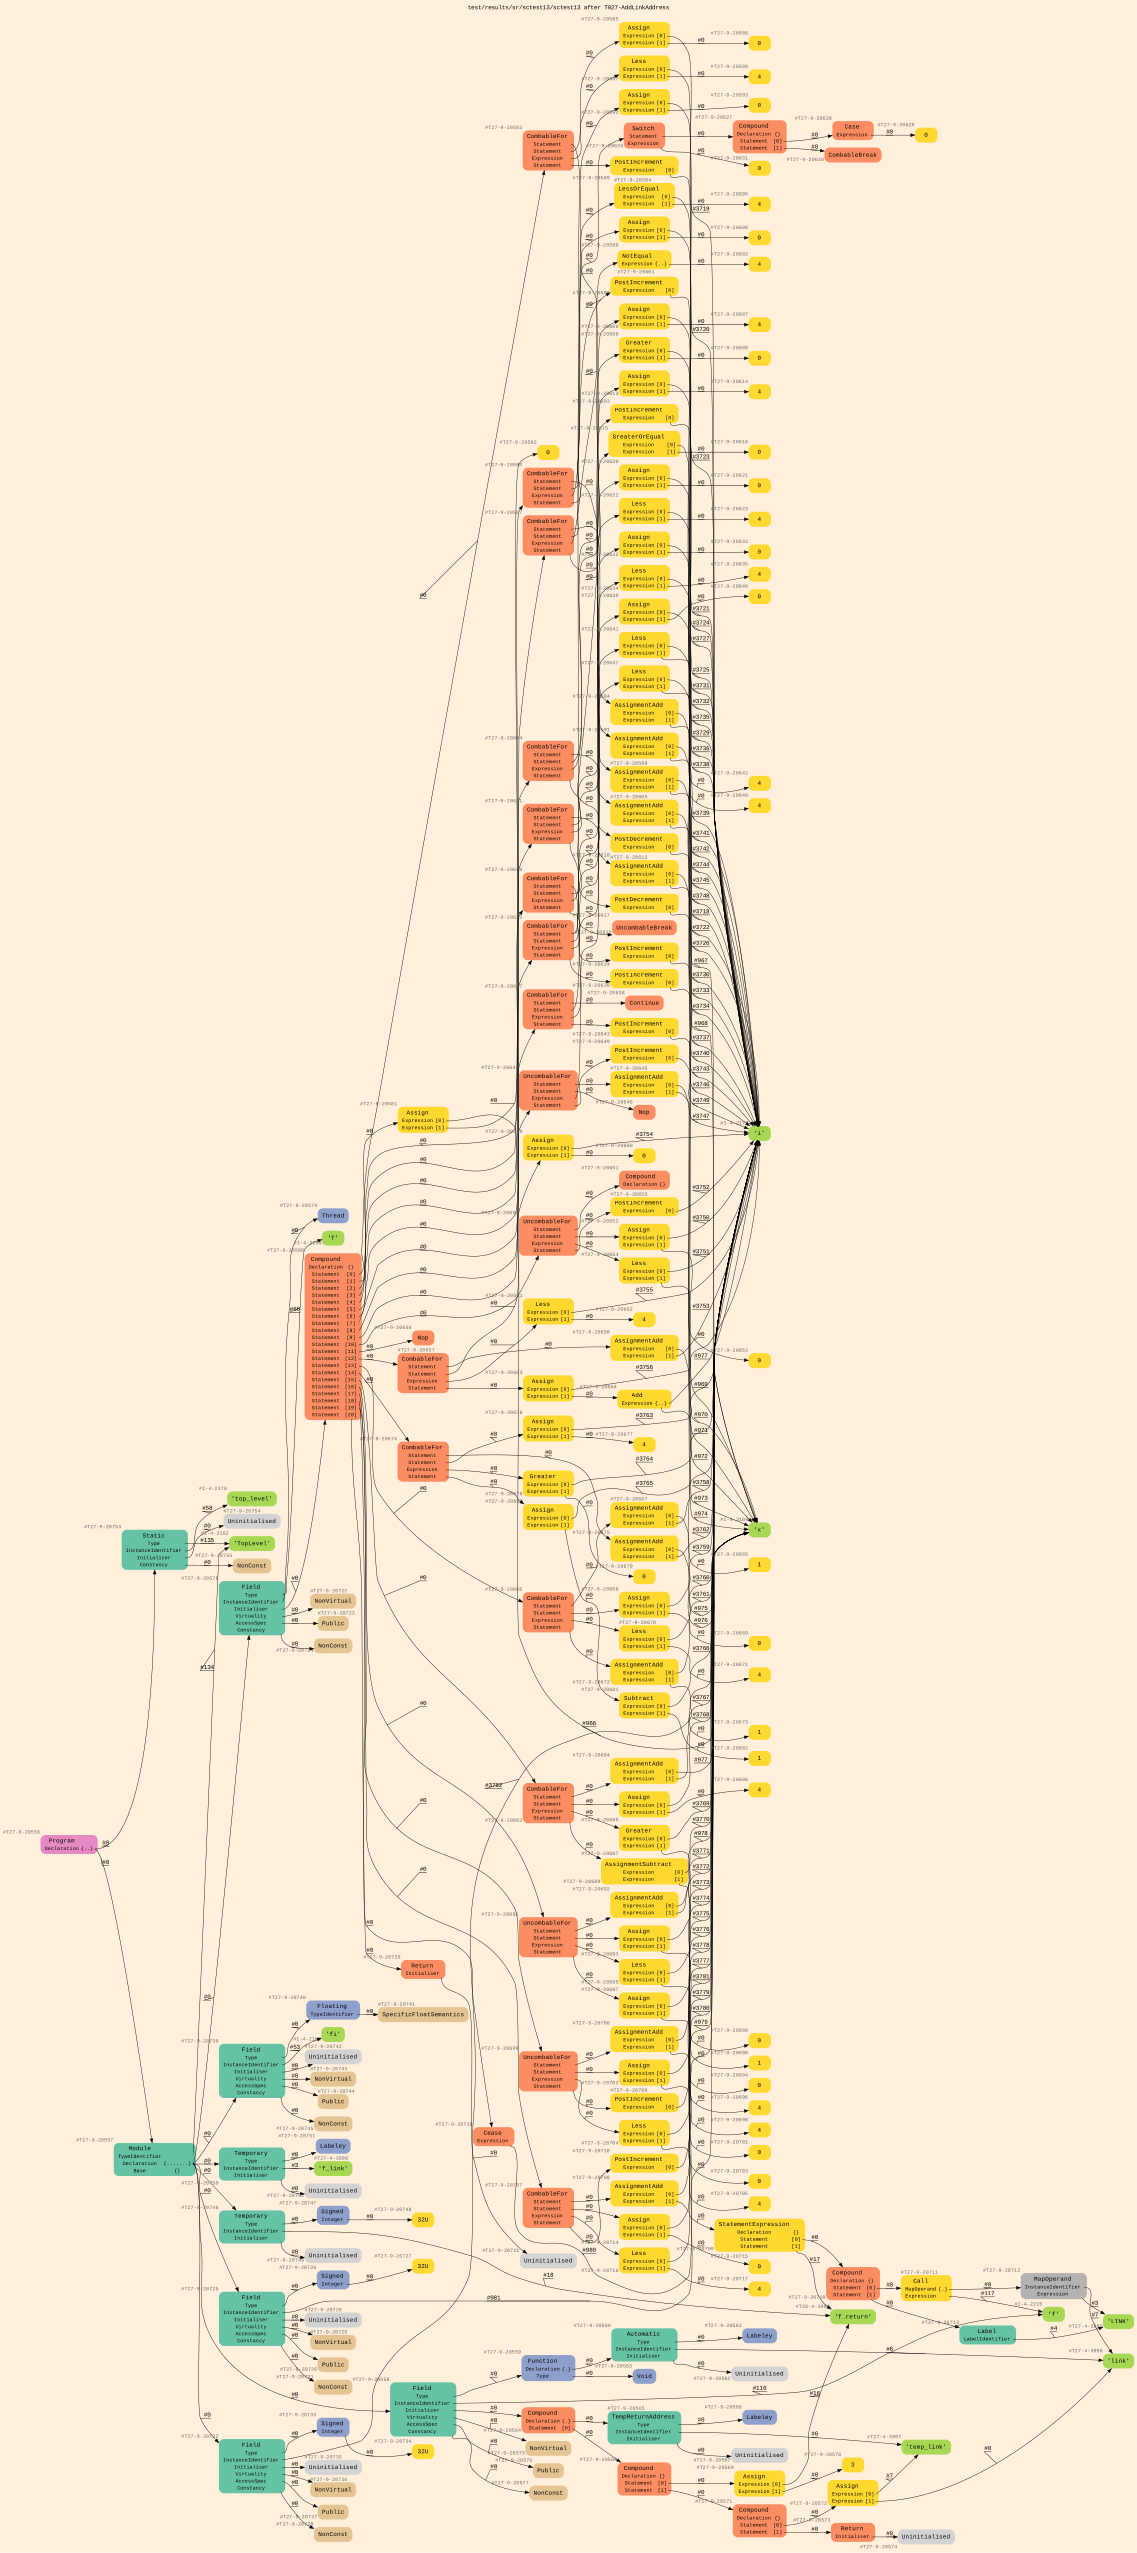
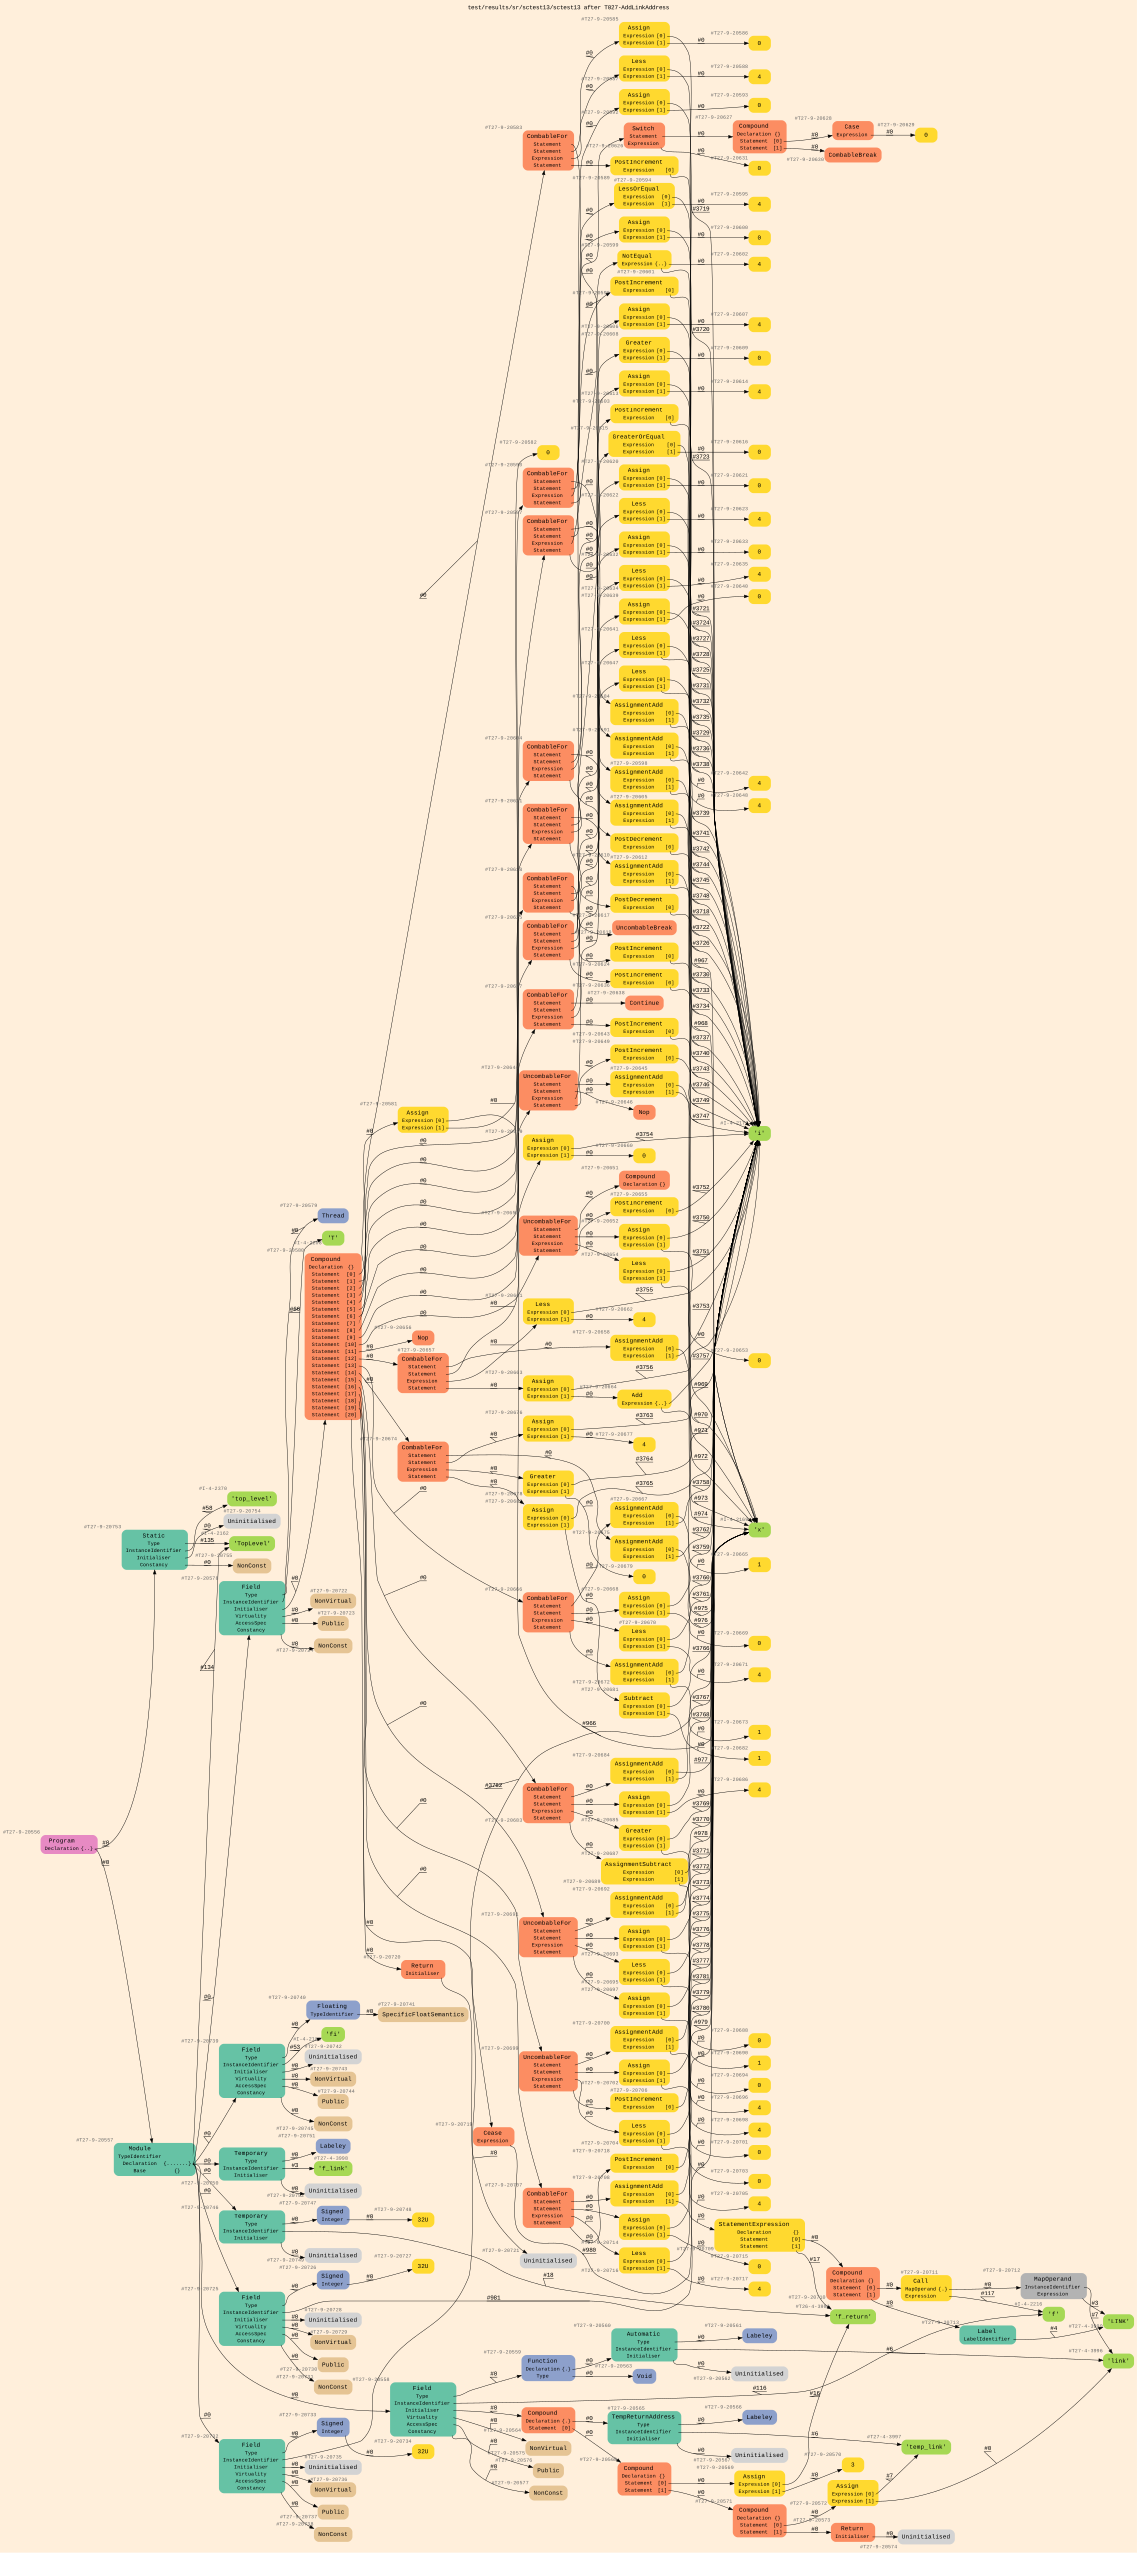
edge "NotEqual" -> "'i'": added, label "#3728"
edge "Add" -> "'i'": label "#977" -> "#3757"
